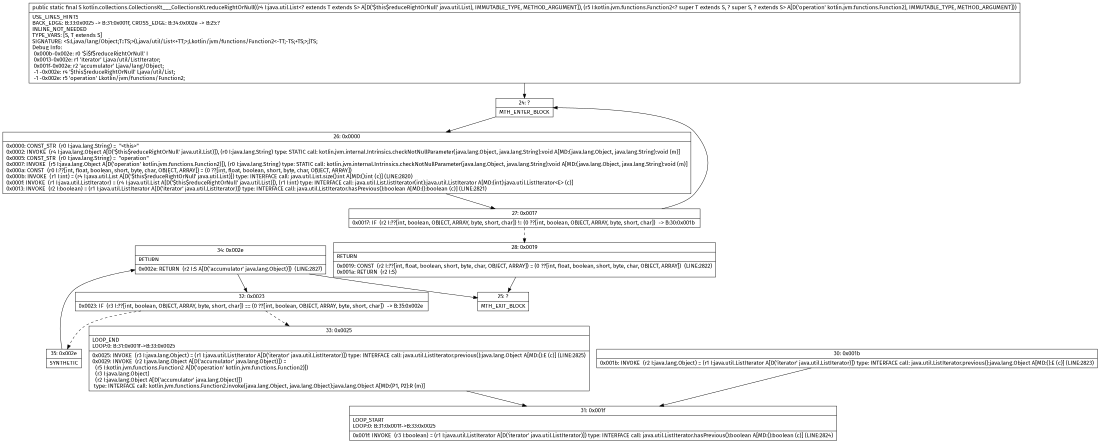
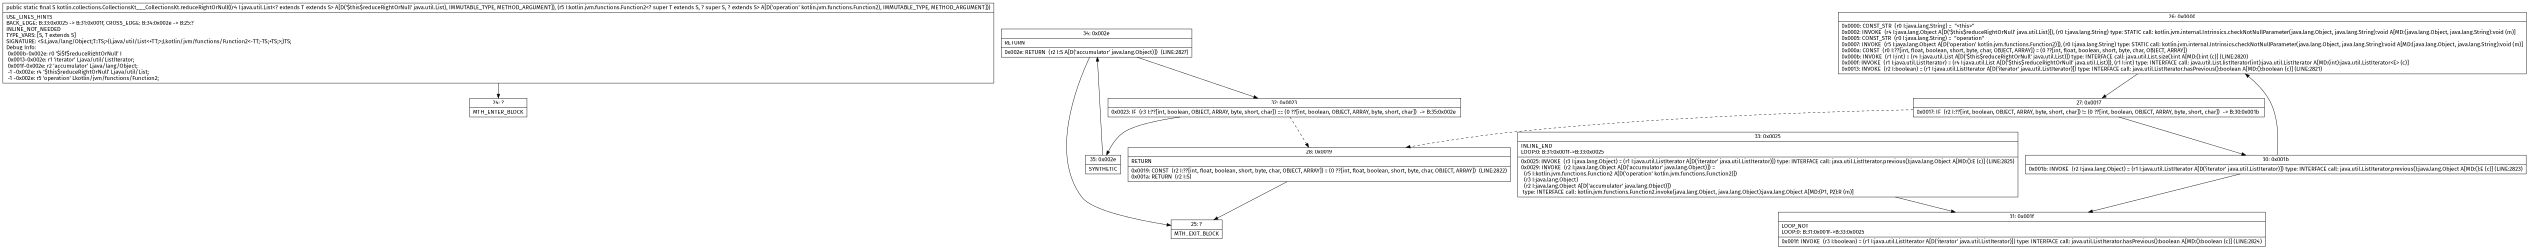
edge "27: 0x0017" -> "24: ?": now "27: 0x0017" -> "30: 0x001b"
edge "24: ?" -> "26: 0x0000": now "30: 0x001b" -> "26: 0x0000"
edge "32: 0x0023" -> "33: 0x0025": now "32: 0x0023" -> "28: 0x0019"
edge "32: 0x0023" -> "35: 0x002e": style dashed -> solid
node "33: 0x0025": text "LOOP_END" -> "INLINE_END"
node "31: 0x001f": text "LOOP_START" -> "LOOP_NOT"
